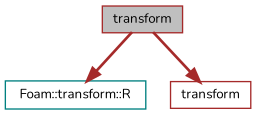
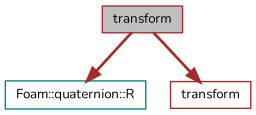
node "Foam::transform::R": label "Foam::transform::R" -> "Foam::quaternion::R"
